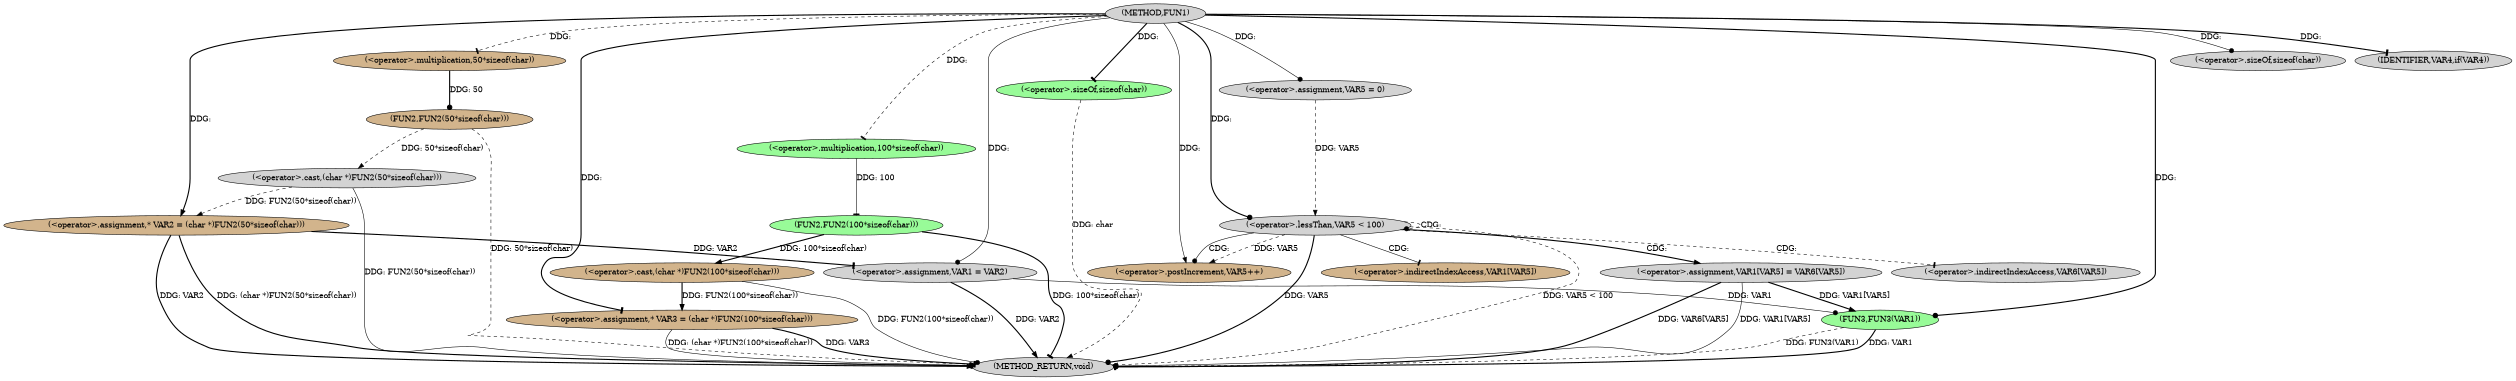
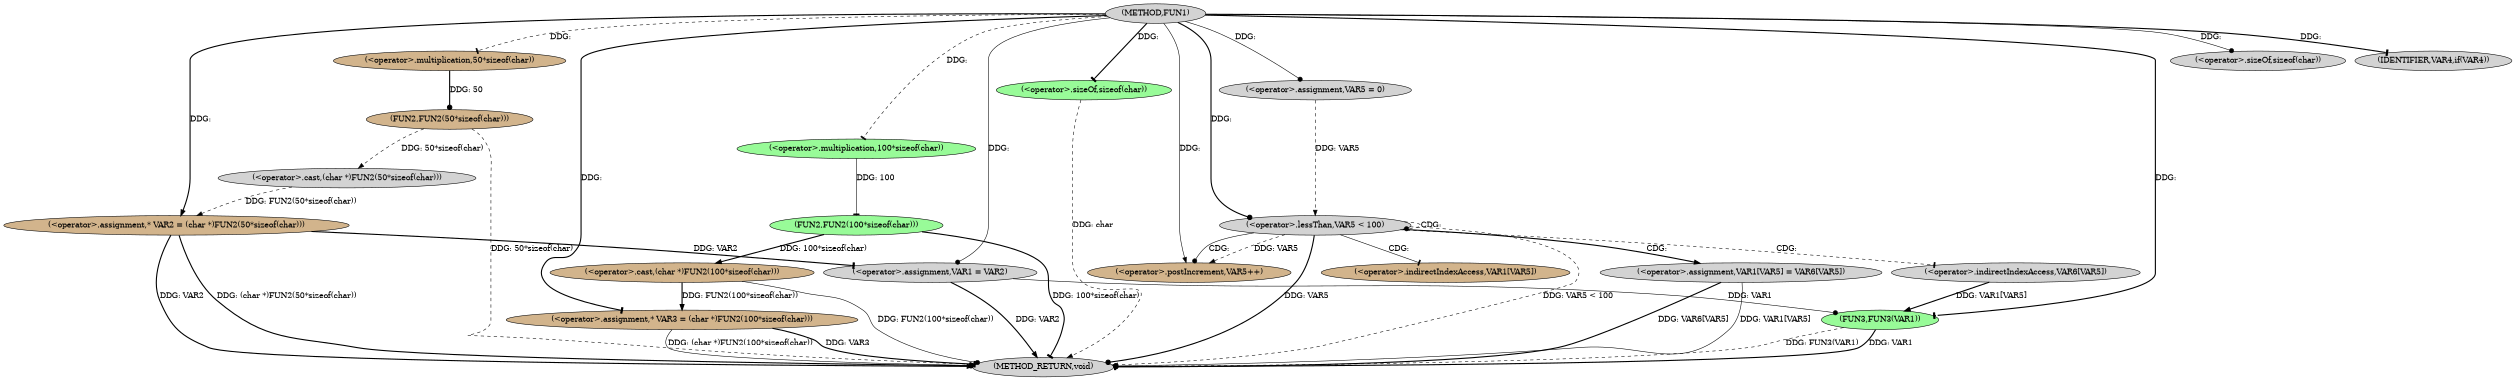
edge "(METHOD,FUN1)" -> "(FUN3,FUN3(VAR1))": arrowhead dot -> tee
edge "(<operator>.assignment,VAR1[VAR5] = VAR6[VAR5])" -> "(FUN3,FUN3(VAR1))": now "(<operator>.indirectIndexAccess,VAR6[VAR5])" -> "(FUN3,FUN3(VAR1))"
edge "(<operator>.cast,(char *)FUN2(50*sizeof(char)))" -> "(METHOD_RETURN,void)": removed, label "DDG: FUN2(50*sizeof(char))"
